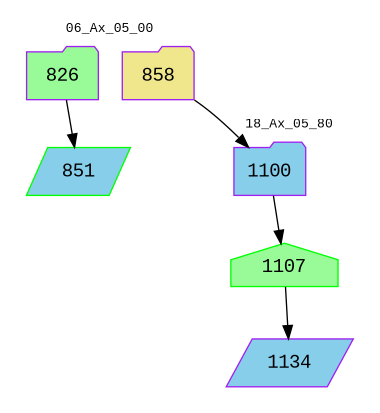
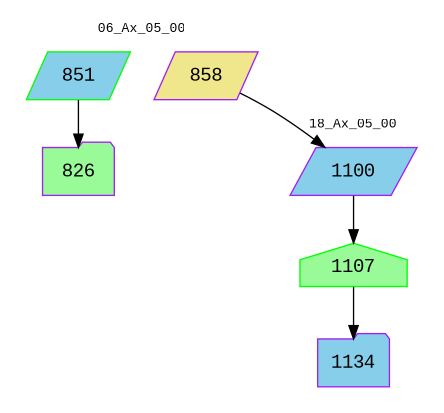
node "858": shape folder -> parallelogram
edge "826" -> "851": reversed
cluster "18_Ax_05_80": label "18_Ax_05_80" -> "18_Ax_05_00"
node "1100": shape folder -> parallelogram
node "1134": shape parallelogram -> folder
